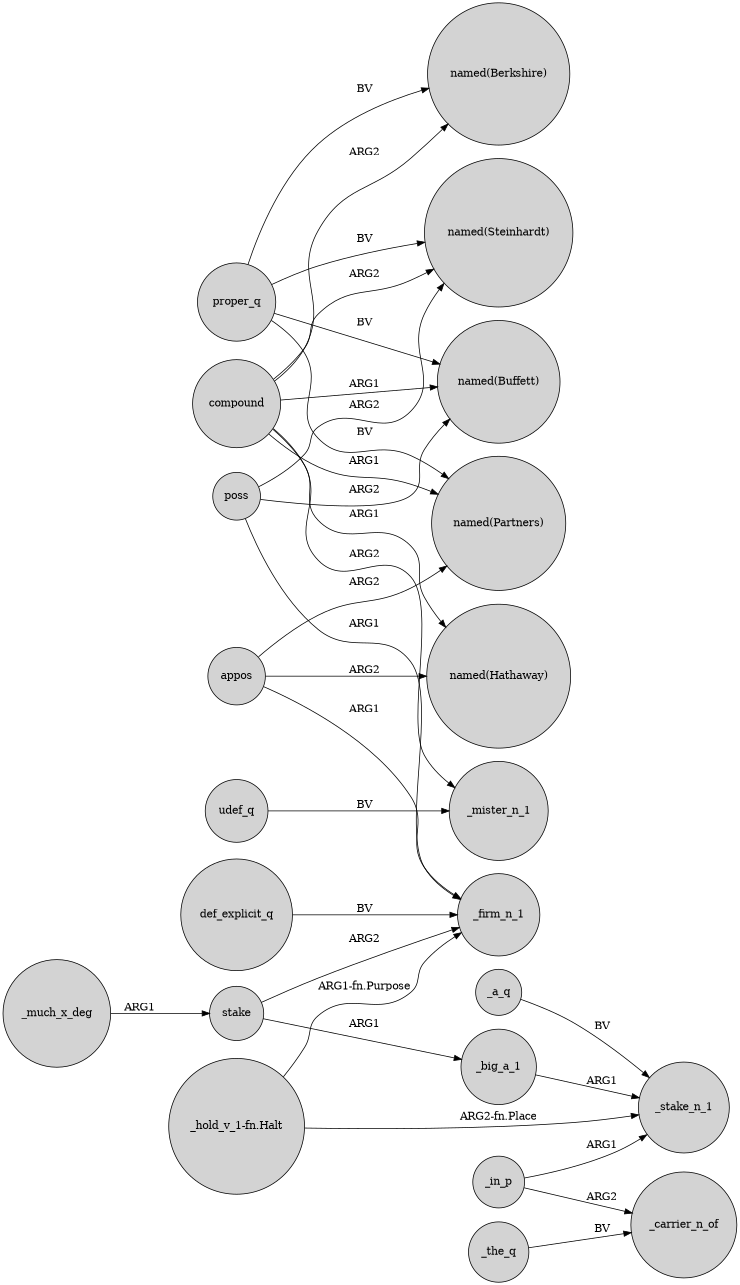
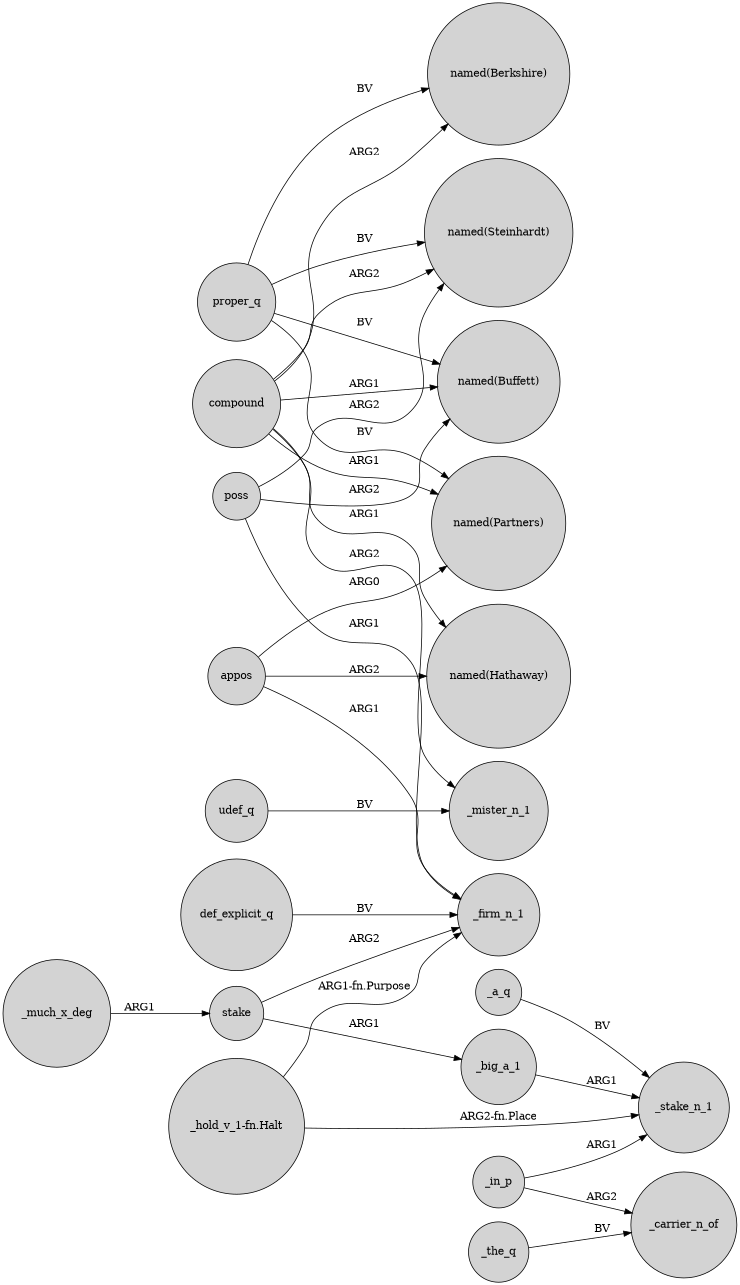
edge "appos" -> "named(Partners)": label "ARG2" -> "ARG0"
